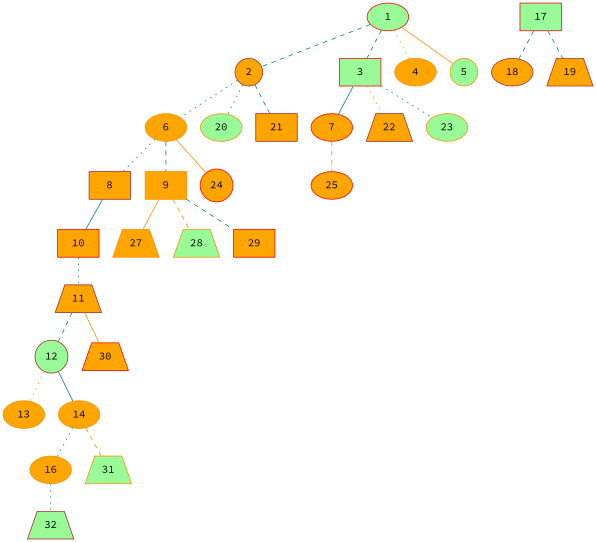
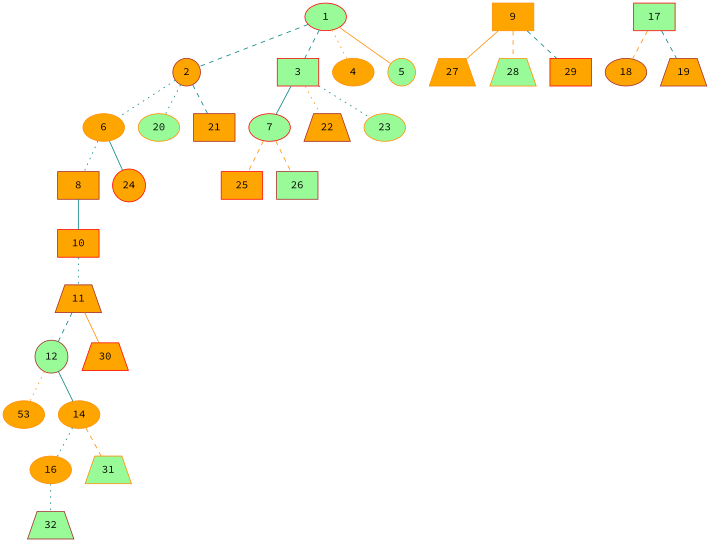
edge "17" -- "18": color teal -> darkorange
node "7": fillcolor orange -> palegreen
edge "6" -- "9": removed
edge "6" -- "24": color darkorange -> teal
node "26": added
node "25": shape ellipse -> box
node "13": label "13" -> "53"
